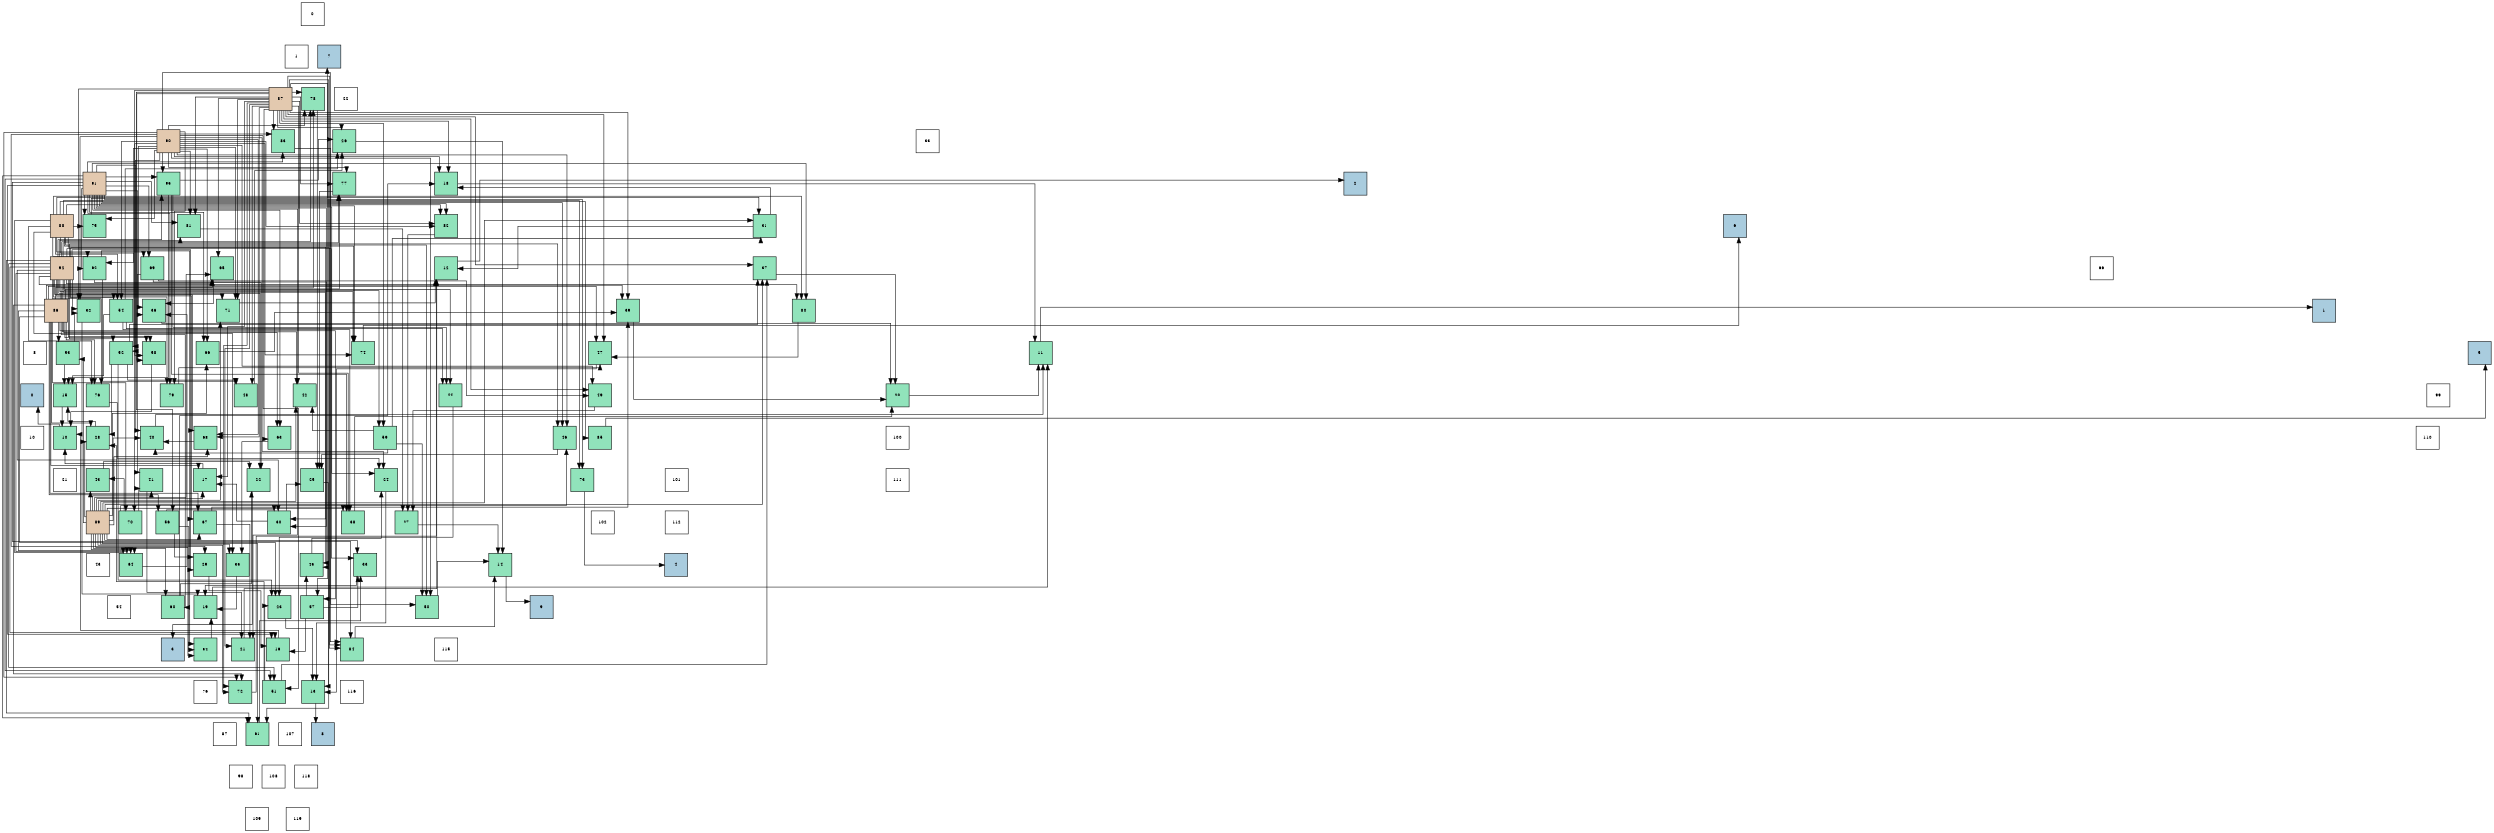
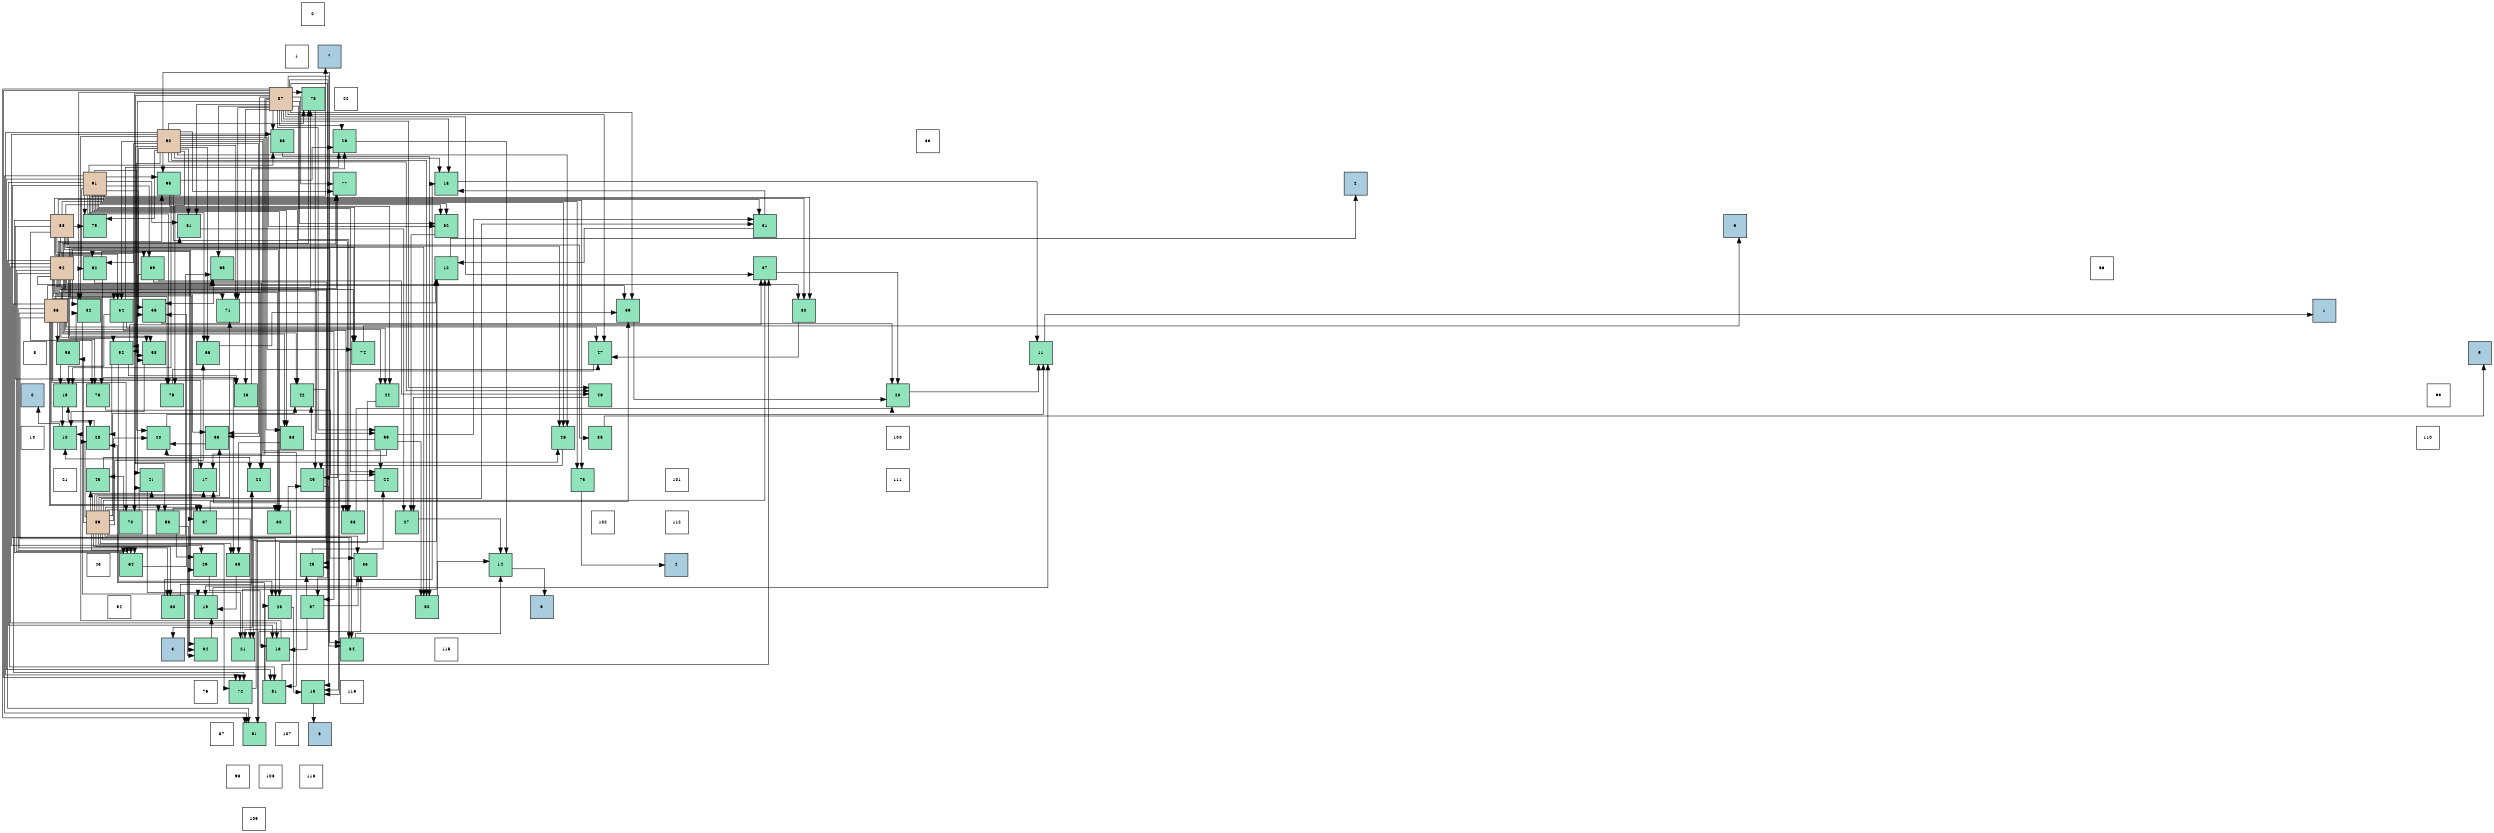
node "119": removed
